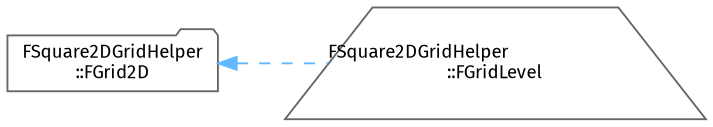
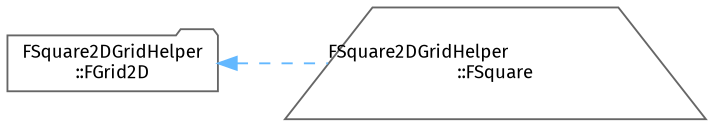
node "FSquare2DGridHelper ::FGridLevel": label "FSquare2DGridHelper ::FGridLevel" -> "FSquare2DGridHelper ::FSquare"
